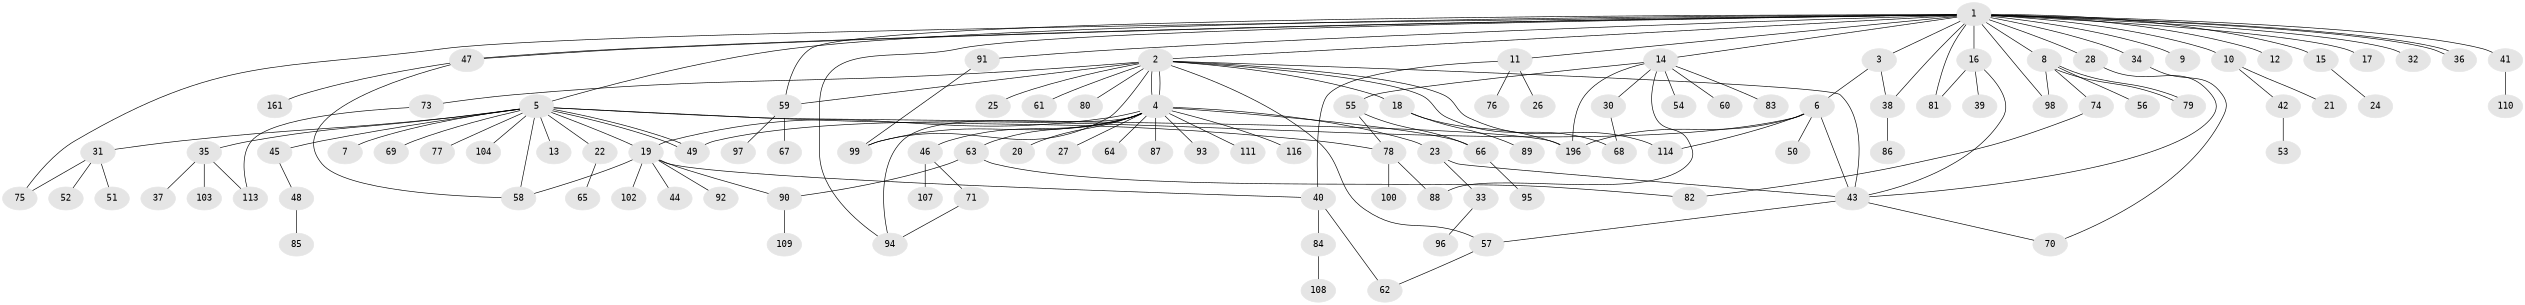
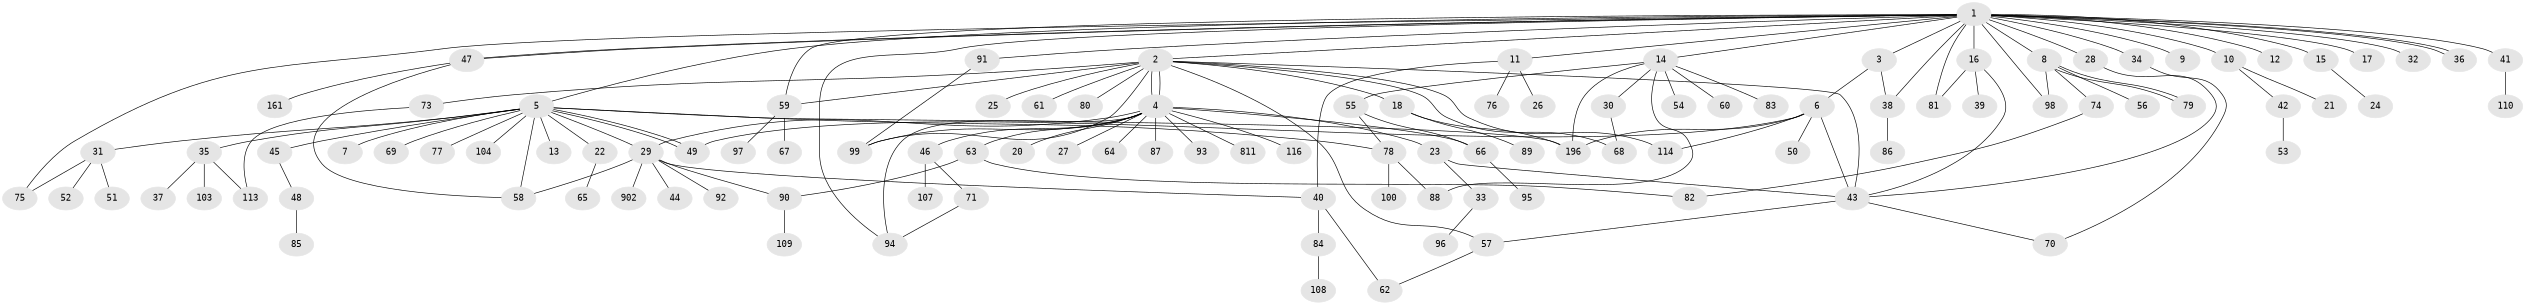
node "19": label "19" -> "29"
node "111": label "111" -> "811"
node "102": label "102" -> "902"
